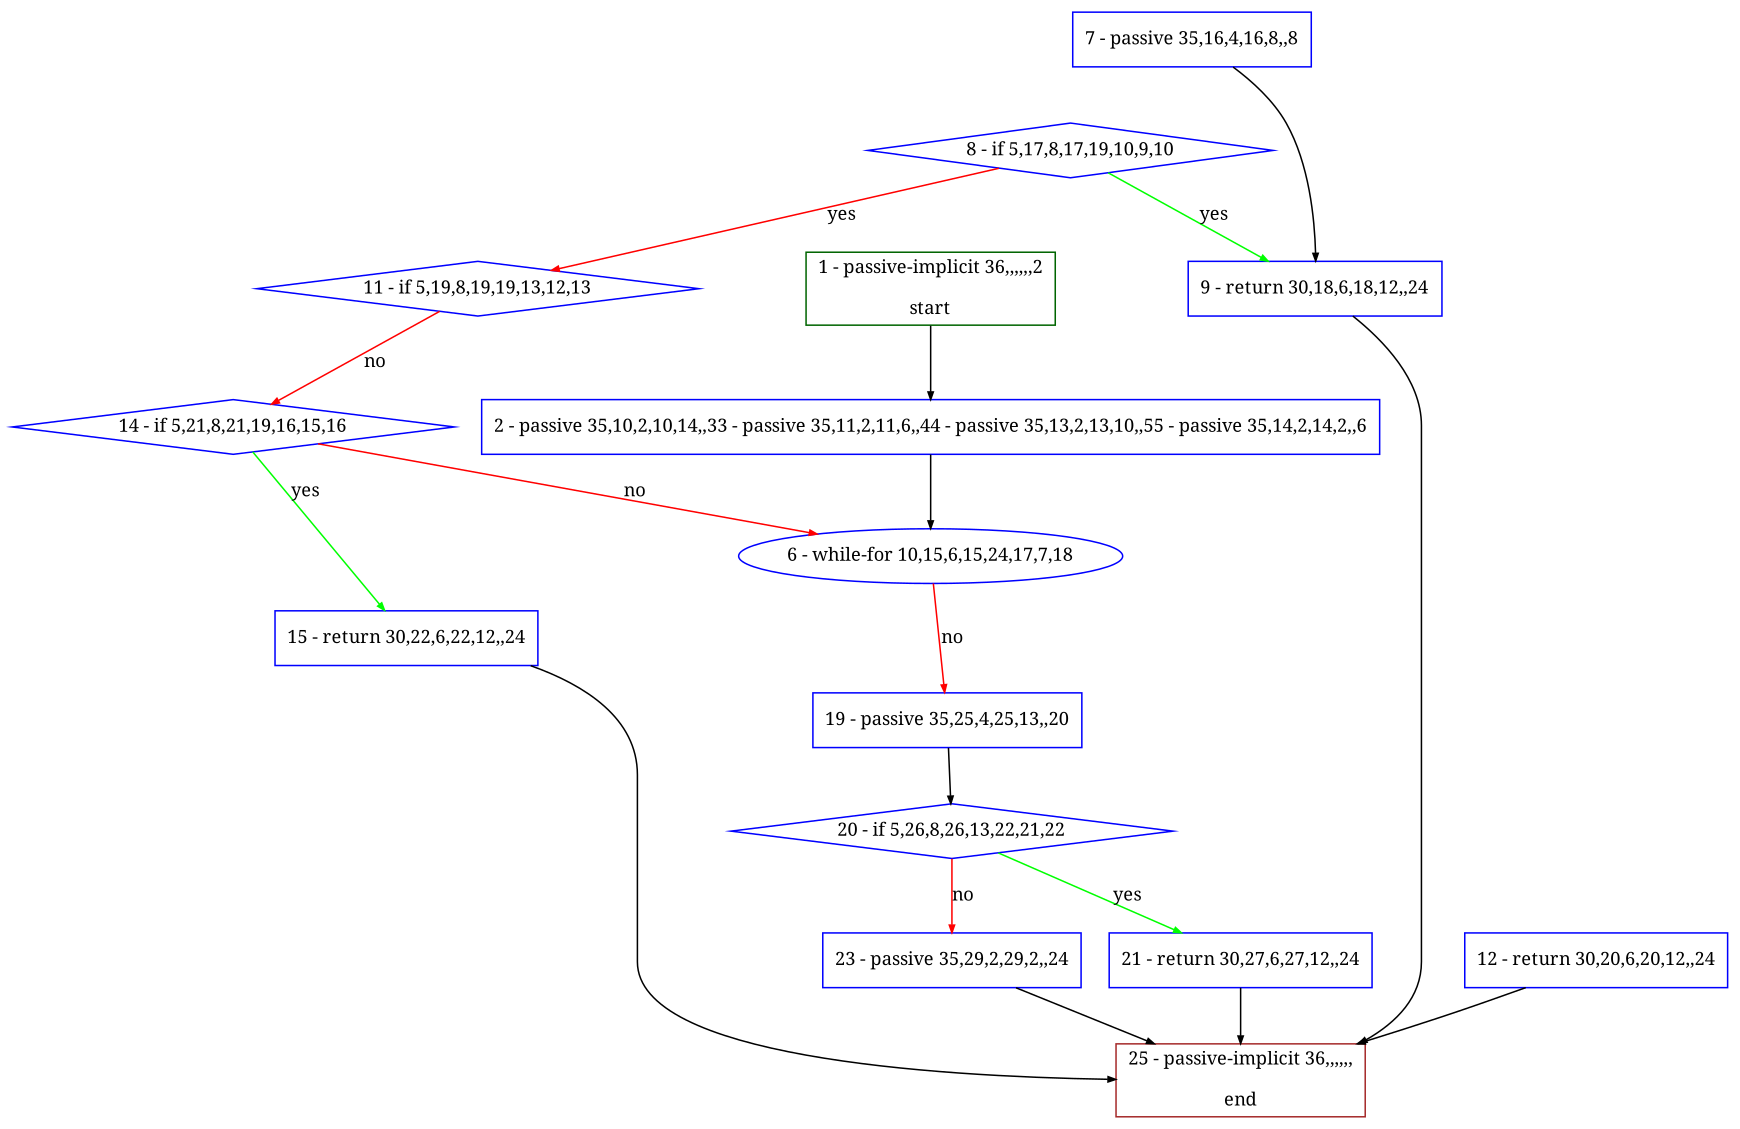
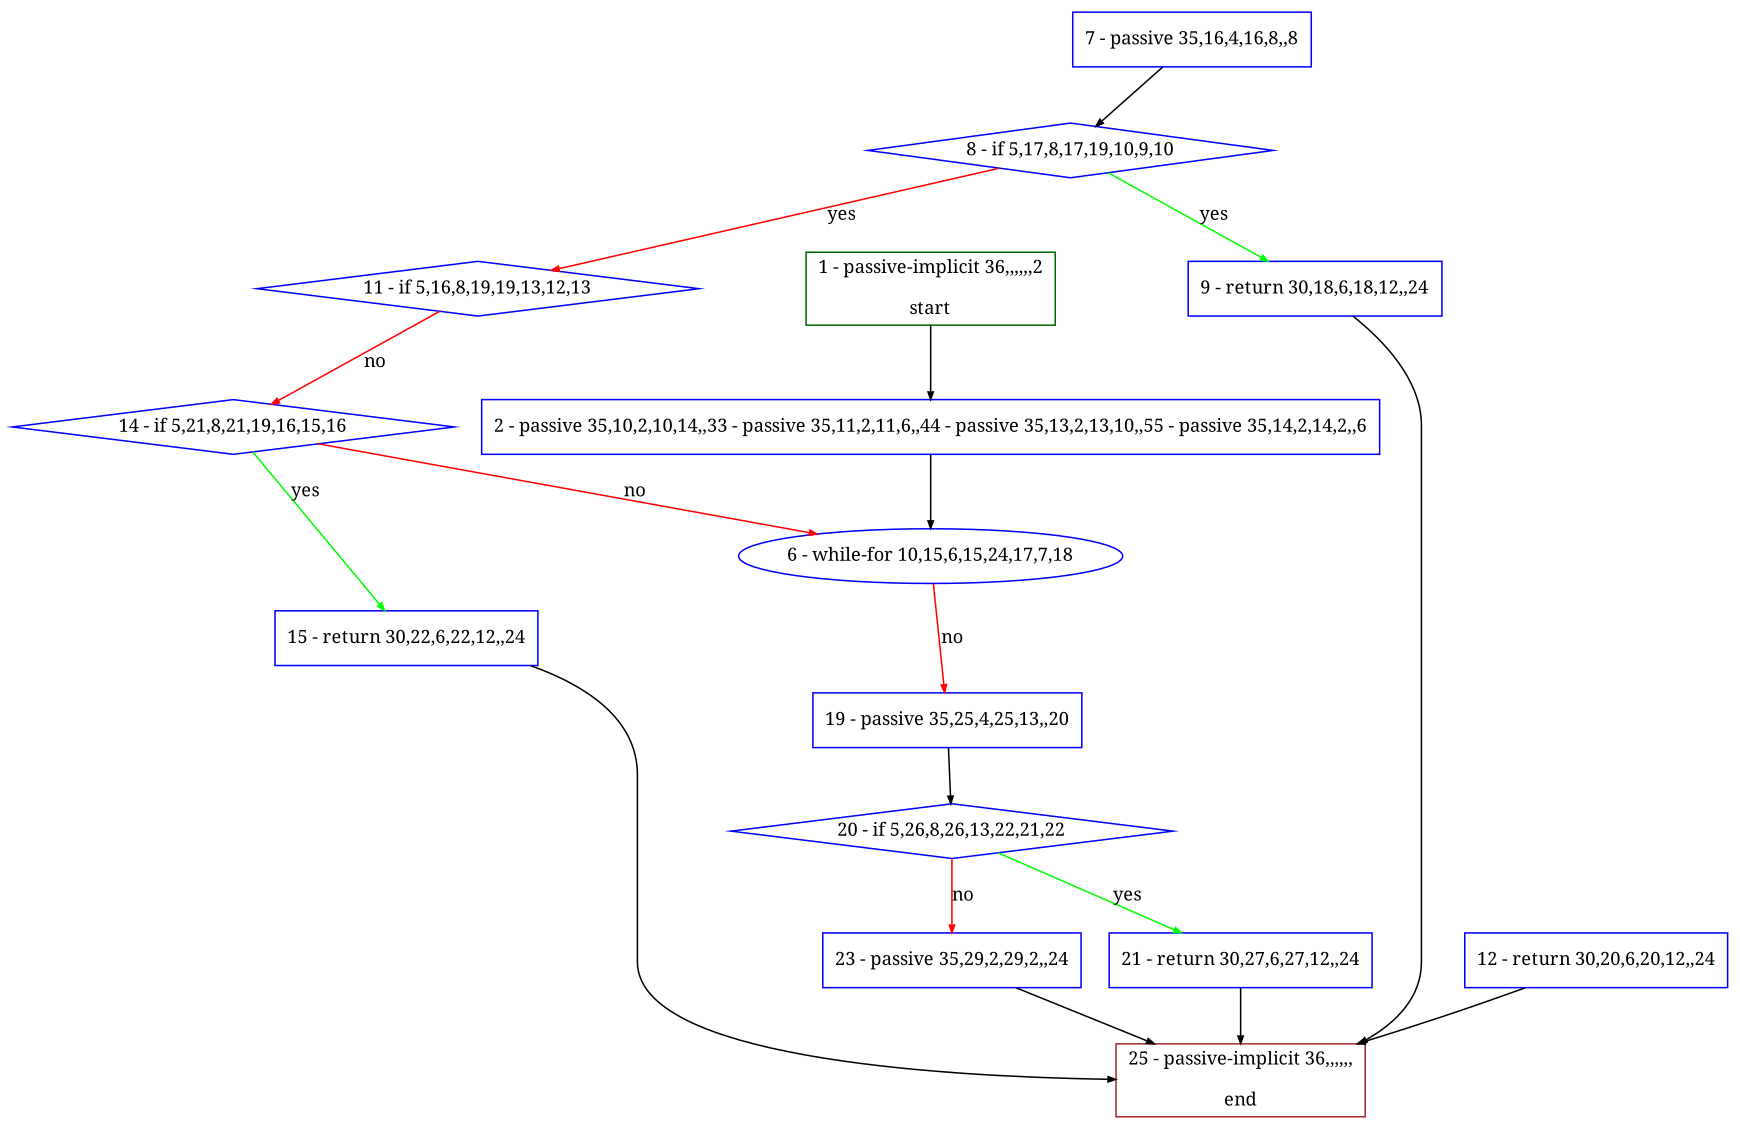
edge "7 - passive 35,16,4,16,8,,8" -> "9 - return 30,18,6,18,12,,24": now "7 - passive 35,16,4,16,8,,8" -> "8 - if 5,17,8,17,19,10,9,10"
node "11 - if 5,19,8,19,19,13,12,13": label "11 - if 5,19,8,19,19,13,12,13" -> "11 - if 5,16,8,19,19,13,12,13"
